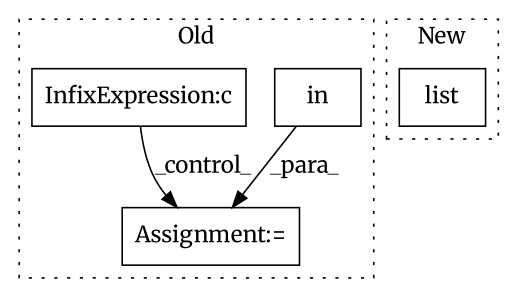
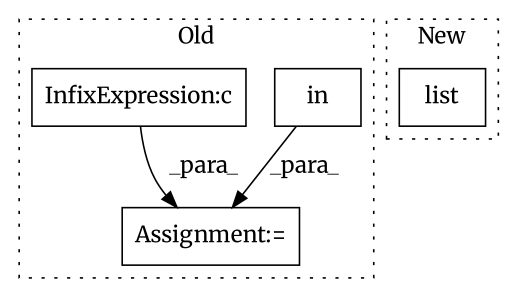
edge "InfixExpression:c" -> "Assignment:=": label "_control_" -> "_para_"
